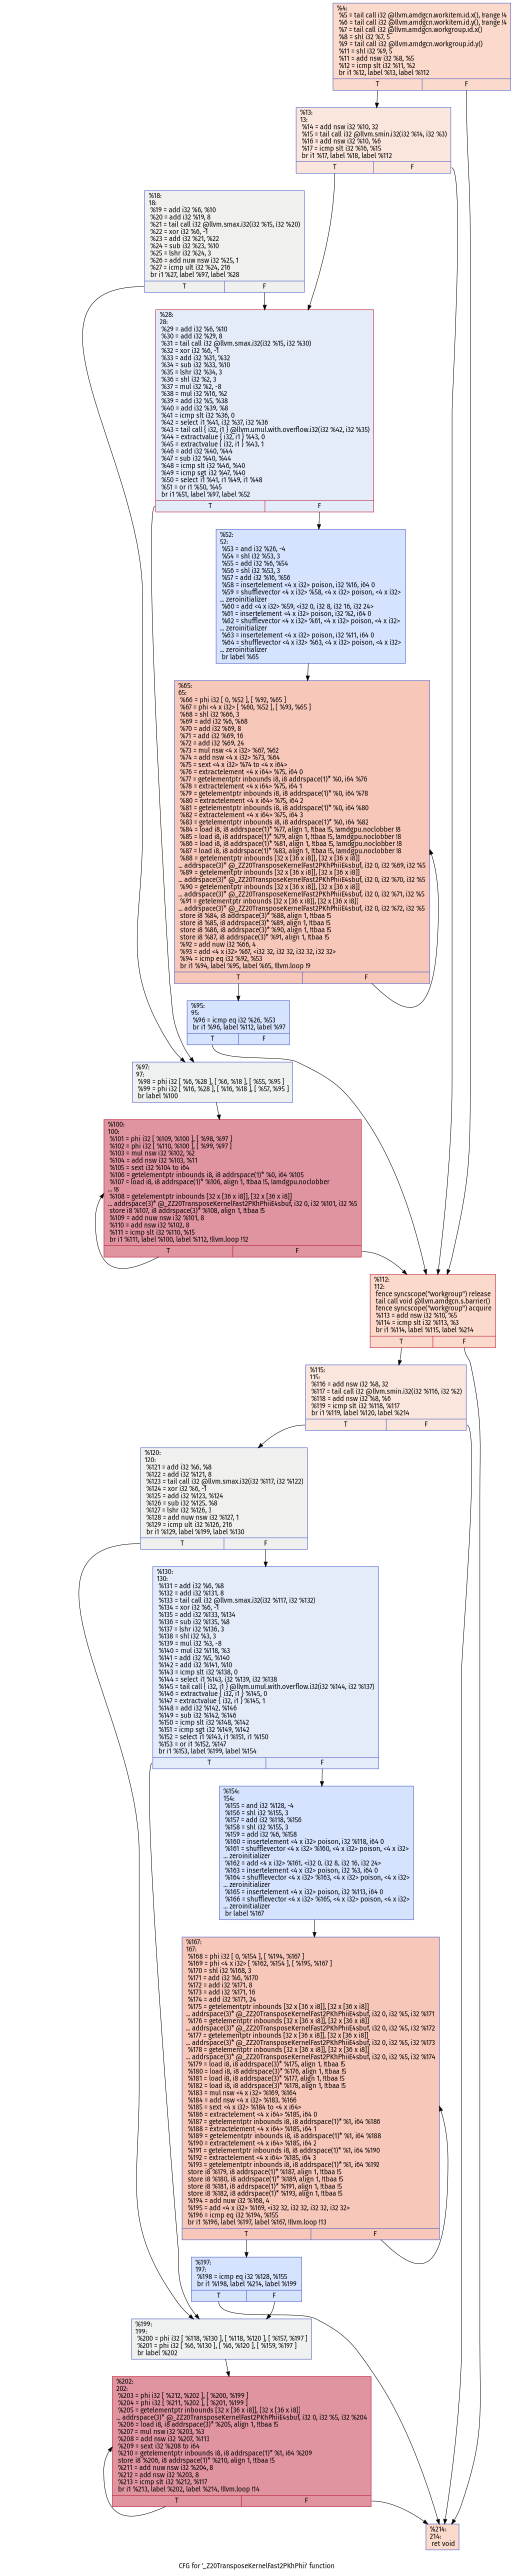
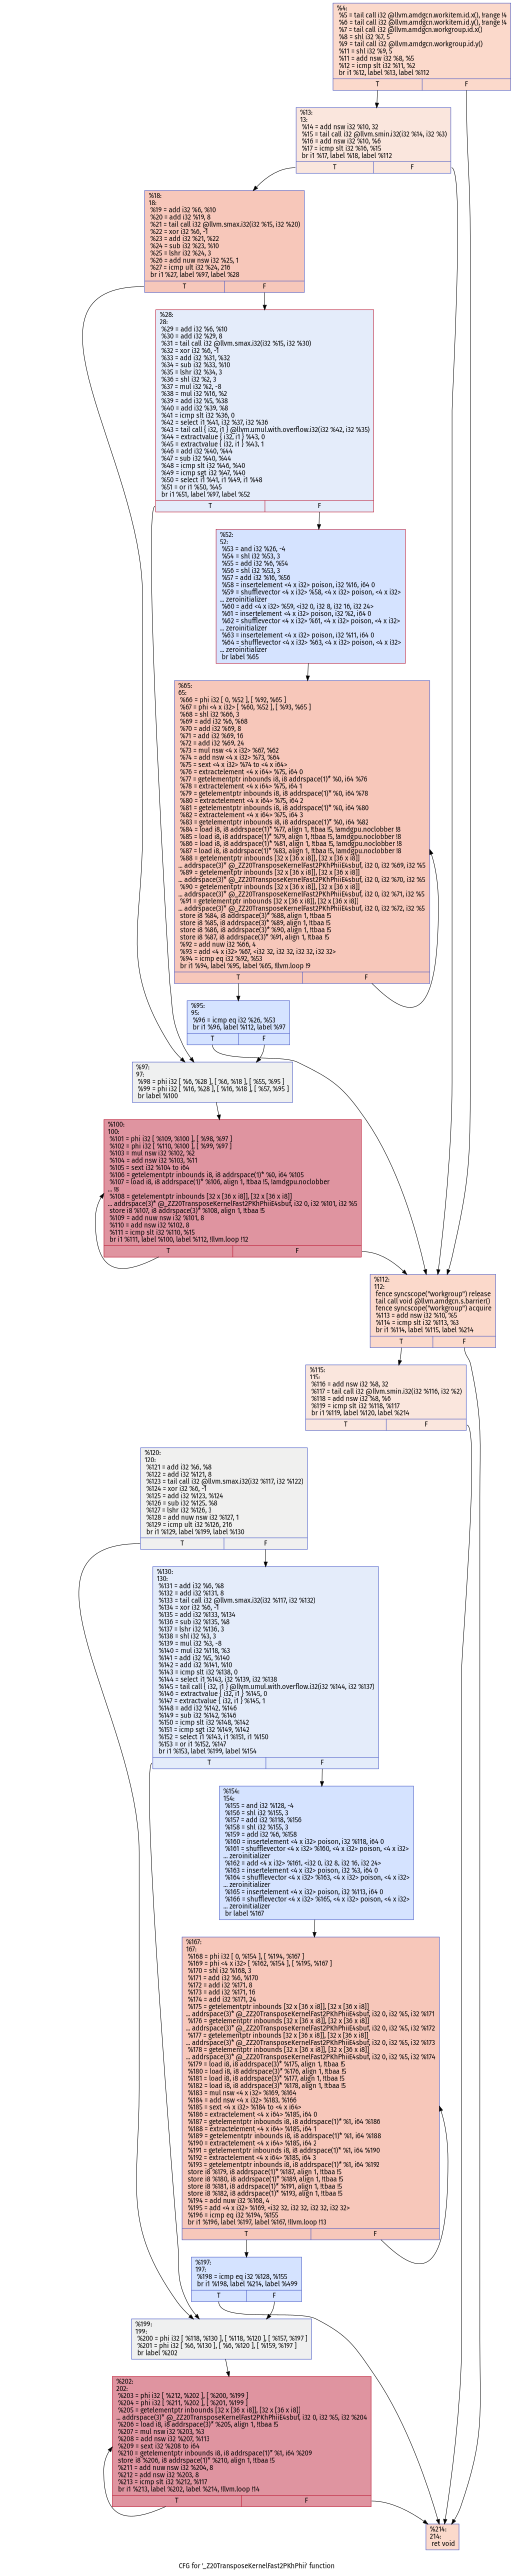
edge "%13:" -> "%28:": now "%13:" -> "%18:"
node "%18:": fillcolor #dedcdb70 -> #ec7f6370
node "%52:": color #3d50c3ff -> #b70d28ff
edge "%95:" -> "%97:": added
node "%112:": color #b70d28ff -> #3d50c3ff
edge "%115:" -> "%120:": removed
node "%197:": text "br i1 %198, label %214, label %199" -> "br i1 %198, label %214, label %499"
